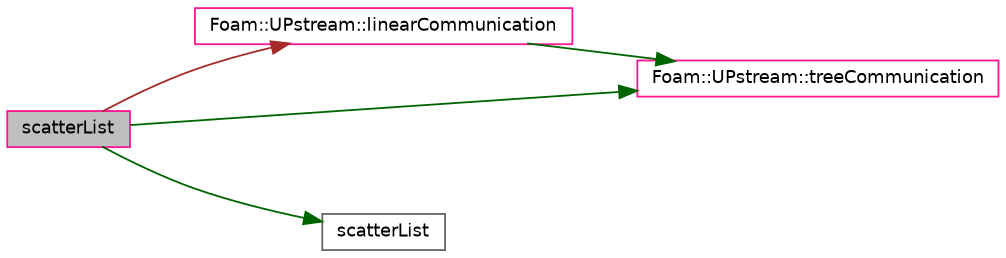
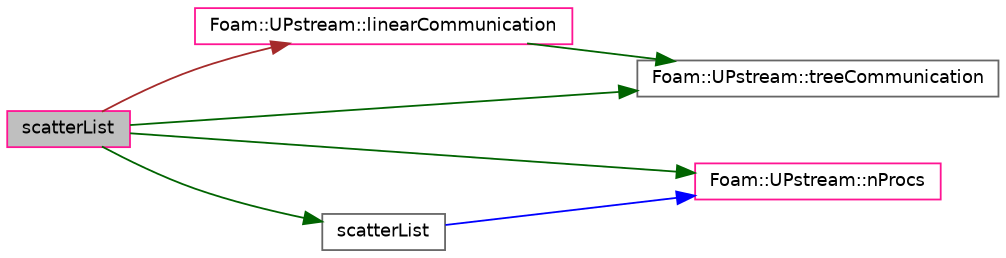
node "Foam::UPstream::treeCommunication": color deeppink -> gray40
node "Foam::UPstream::nProcs": added
